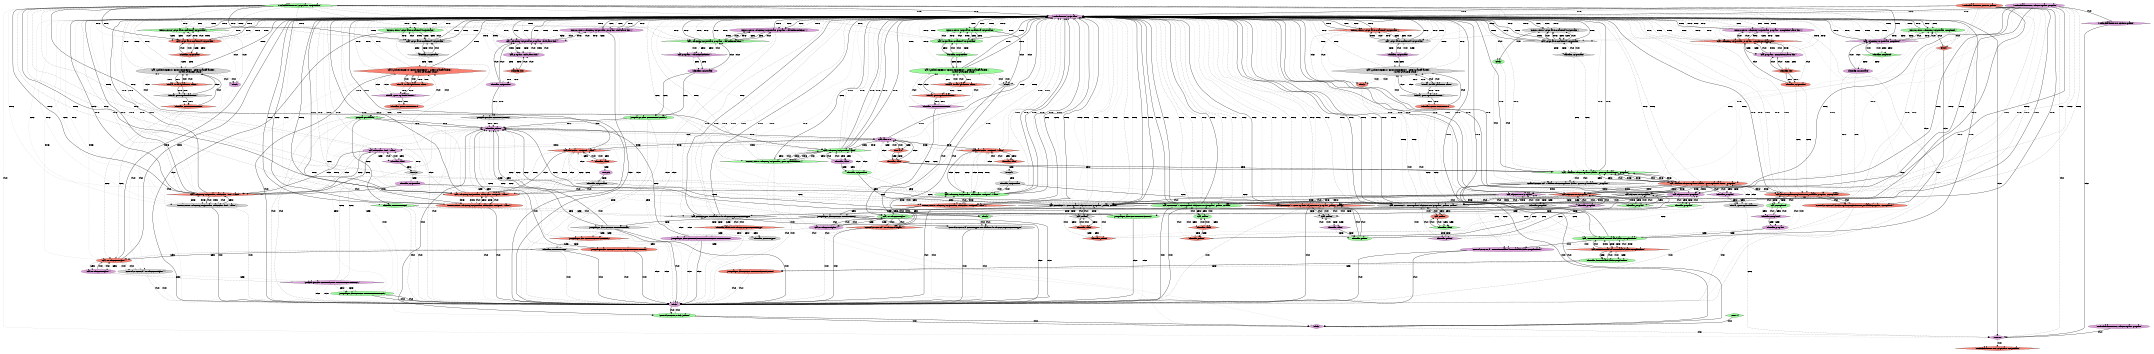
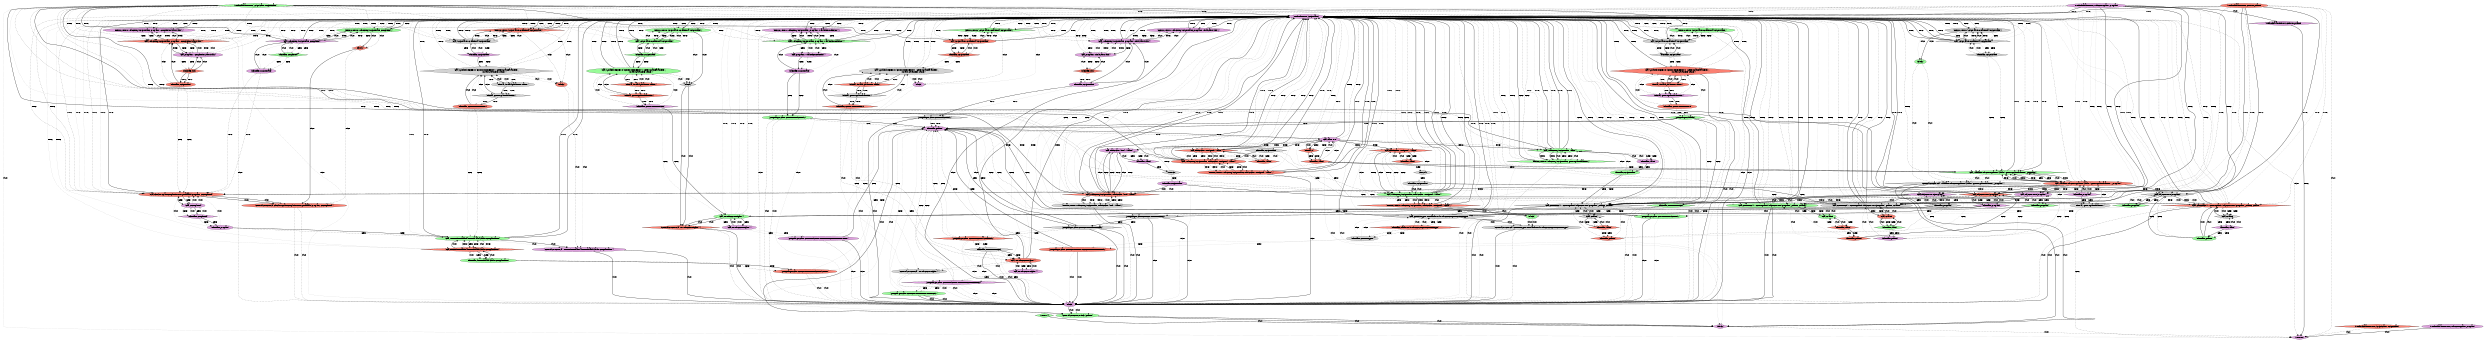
edge "(MethodReturn,ScriptValue)" -> "1000100": style bold -> dashed
node "(Call,program->MarkedForDeletion())": shape diamond -> ellipse
node "1000223": removed
edge "(MethodParameterOut,GLenum pname)" -> "1000100": label "AST: " -> "DDG: "
node "(Call,&completed)": fillcolor palegreen -> plum
edge "1000100" -> "(MethodParameterOut,ScriptState* script_state)": reversed
